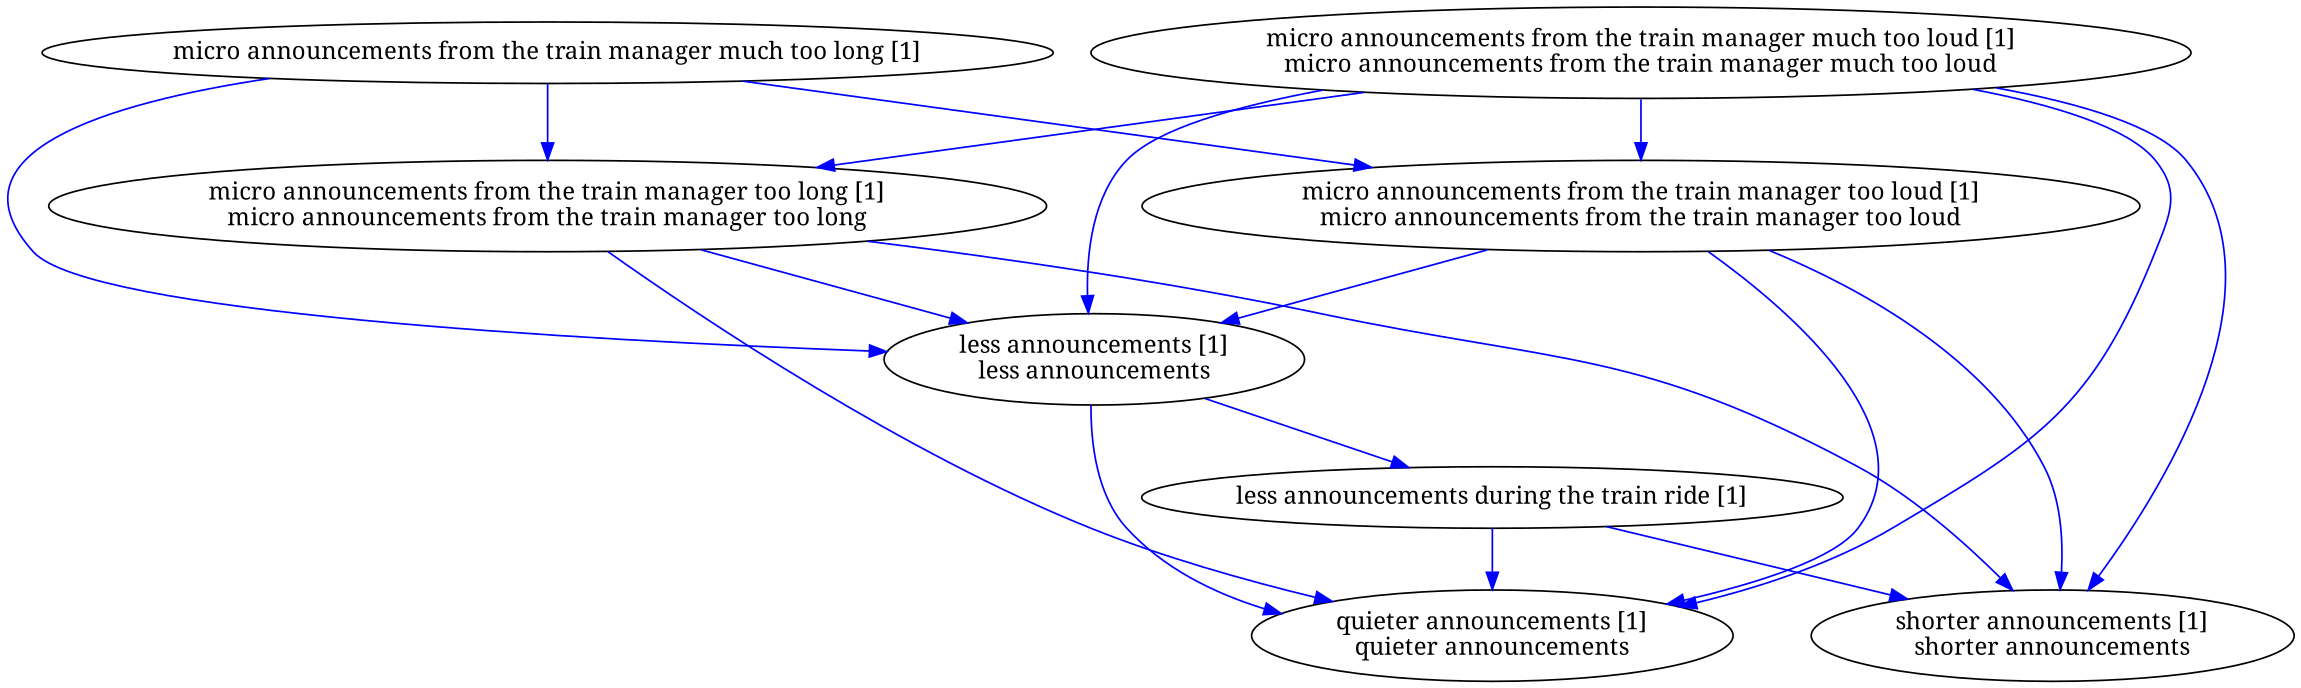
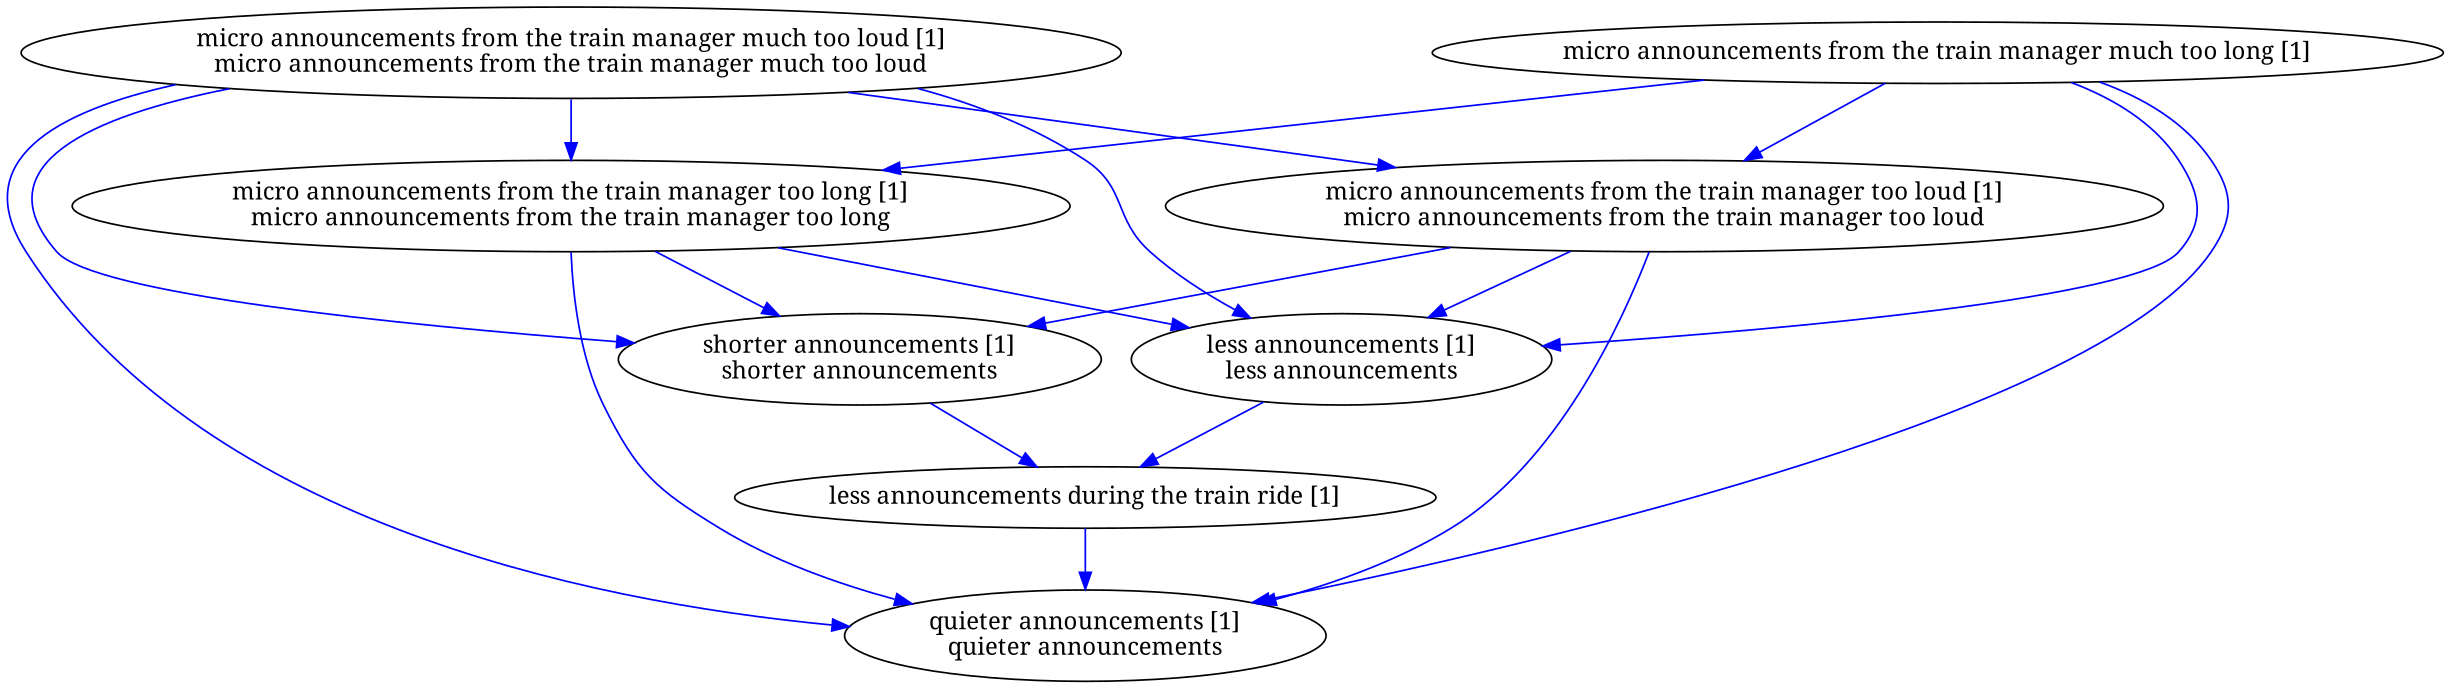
edge "less announcements [1] less announcements" -> "quieter announcements [1] quieter announcements": now "micro announcements from the train manager much too long [1]" -> "quieter announcements [1] quieter announcements"
edge "less announcements during the train ride [1]" -> "shorter announcements [1] shorter announcements": reversed
